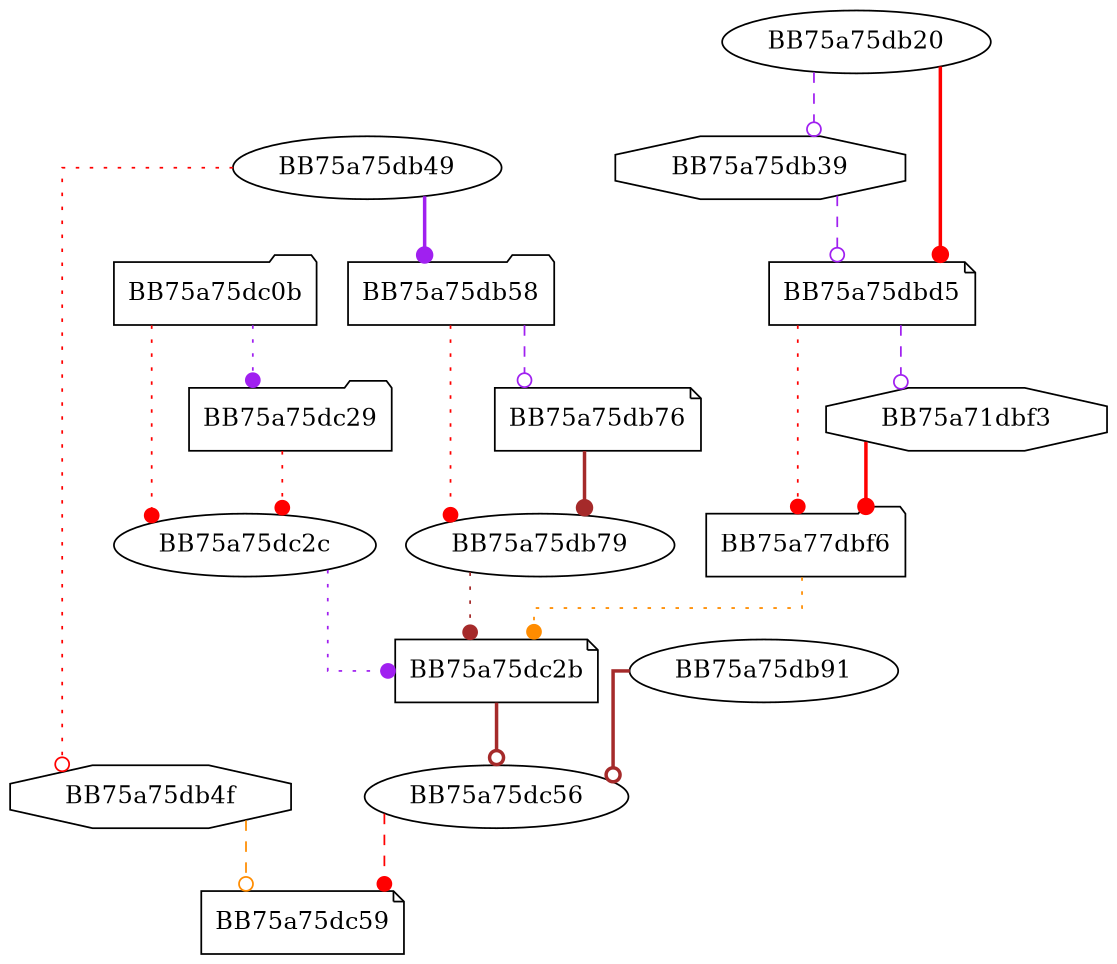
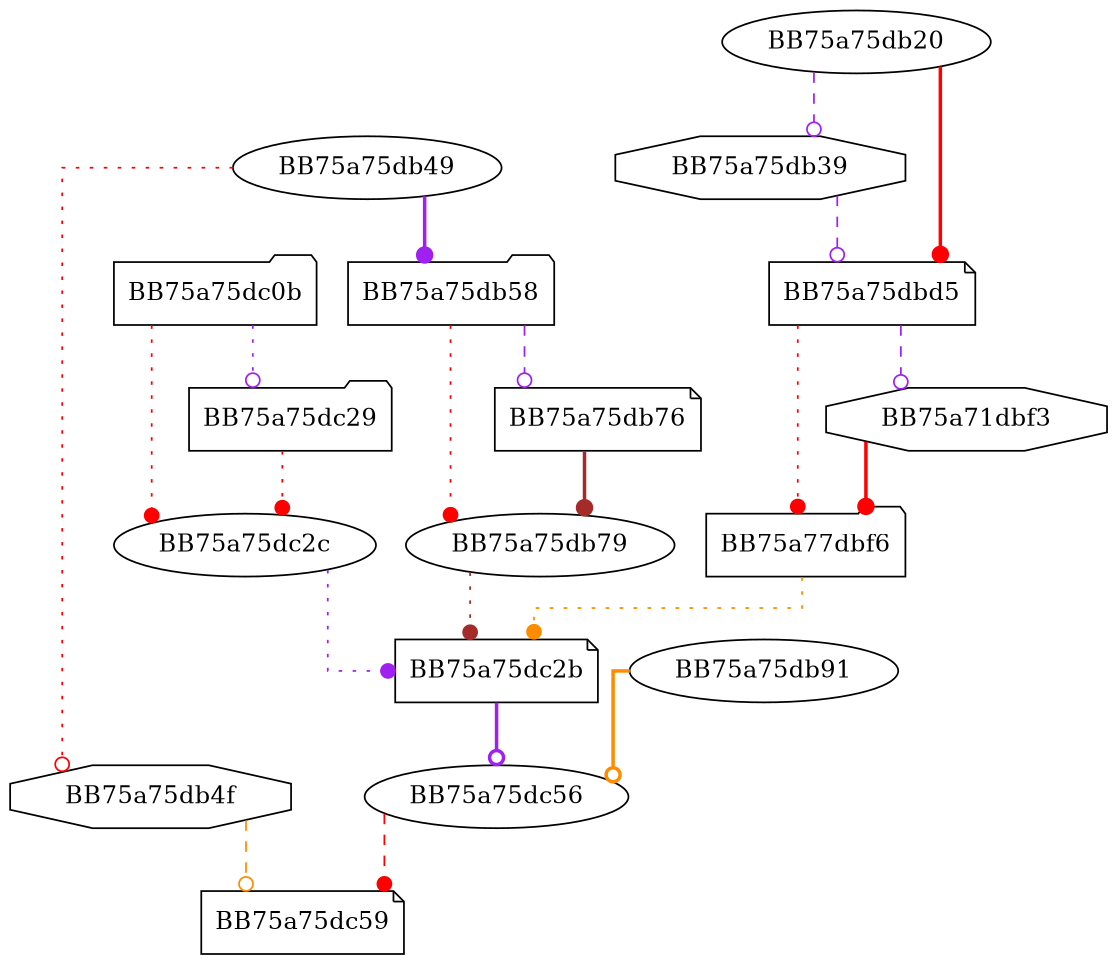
edge "BB75a75dc0b" -> "BB75a75dc29": arrowhead dot -> odot
edge "BB75a75db91" -> "BB75a75dc56": color brown -> darkorange
edge "BB75a75dc2b" -> "BB75a75dc56": color brown -> purple
